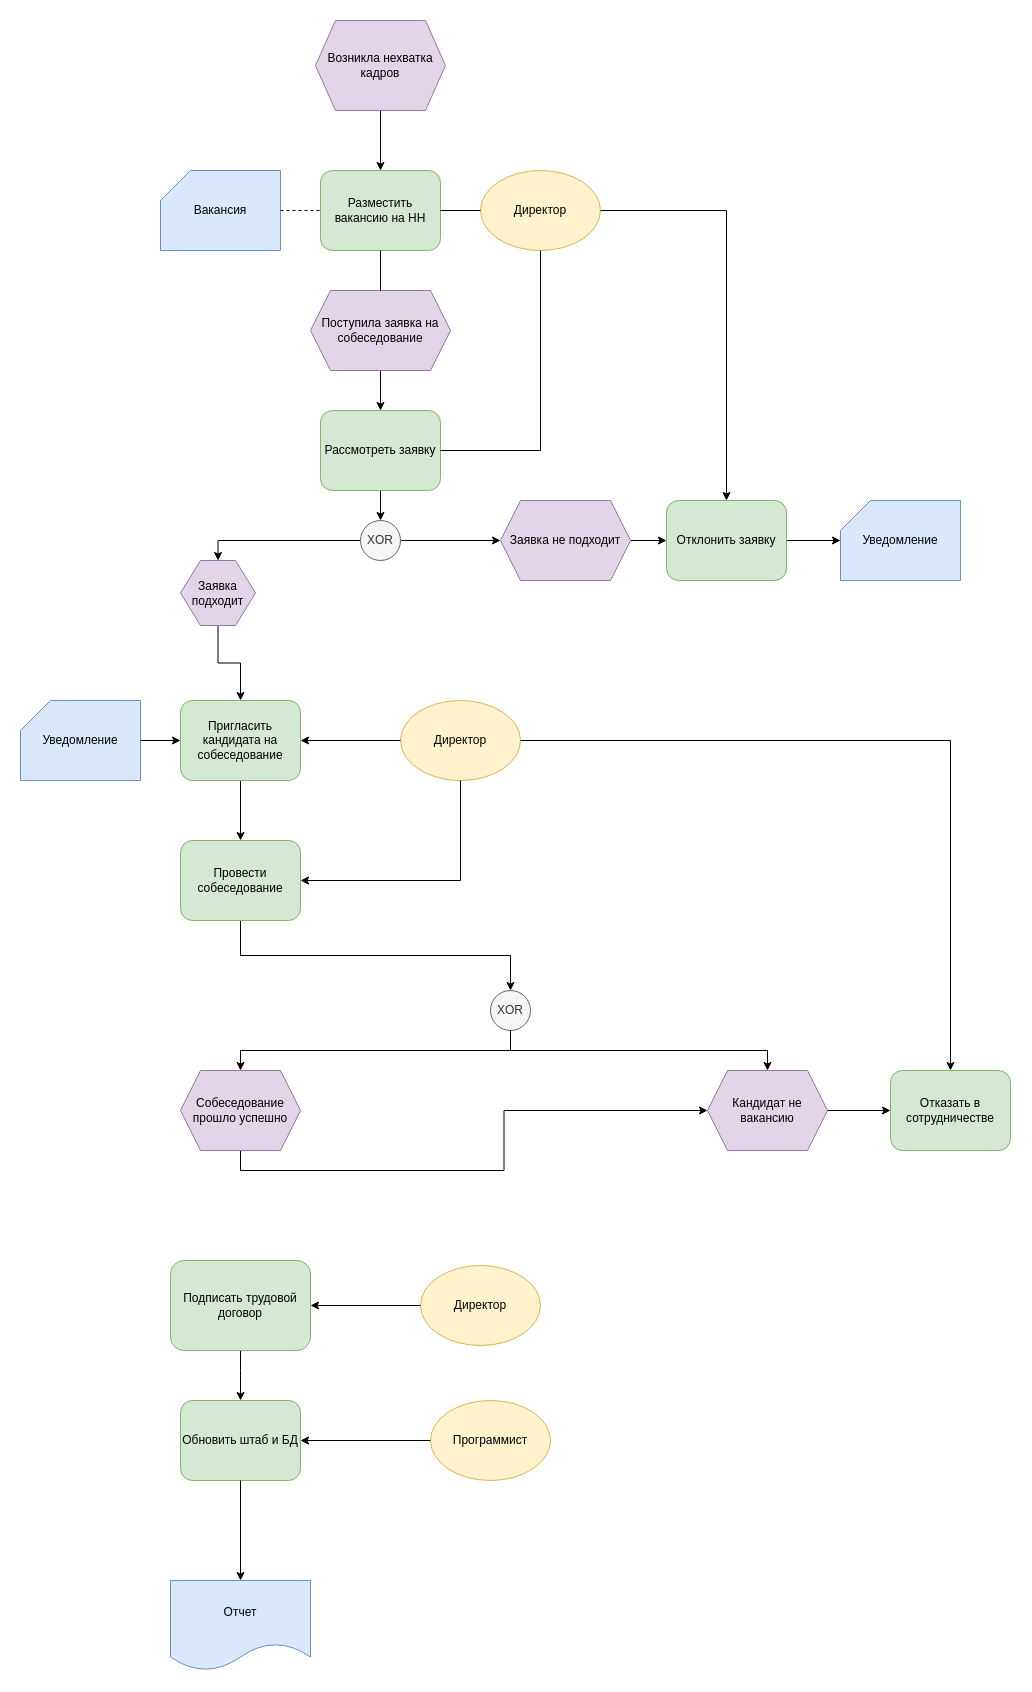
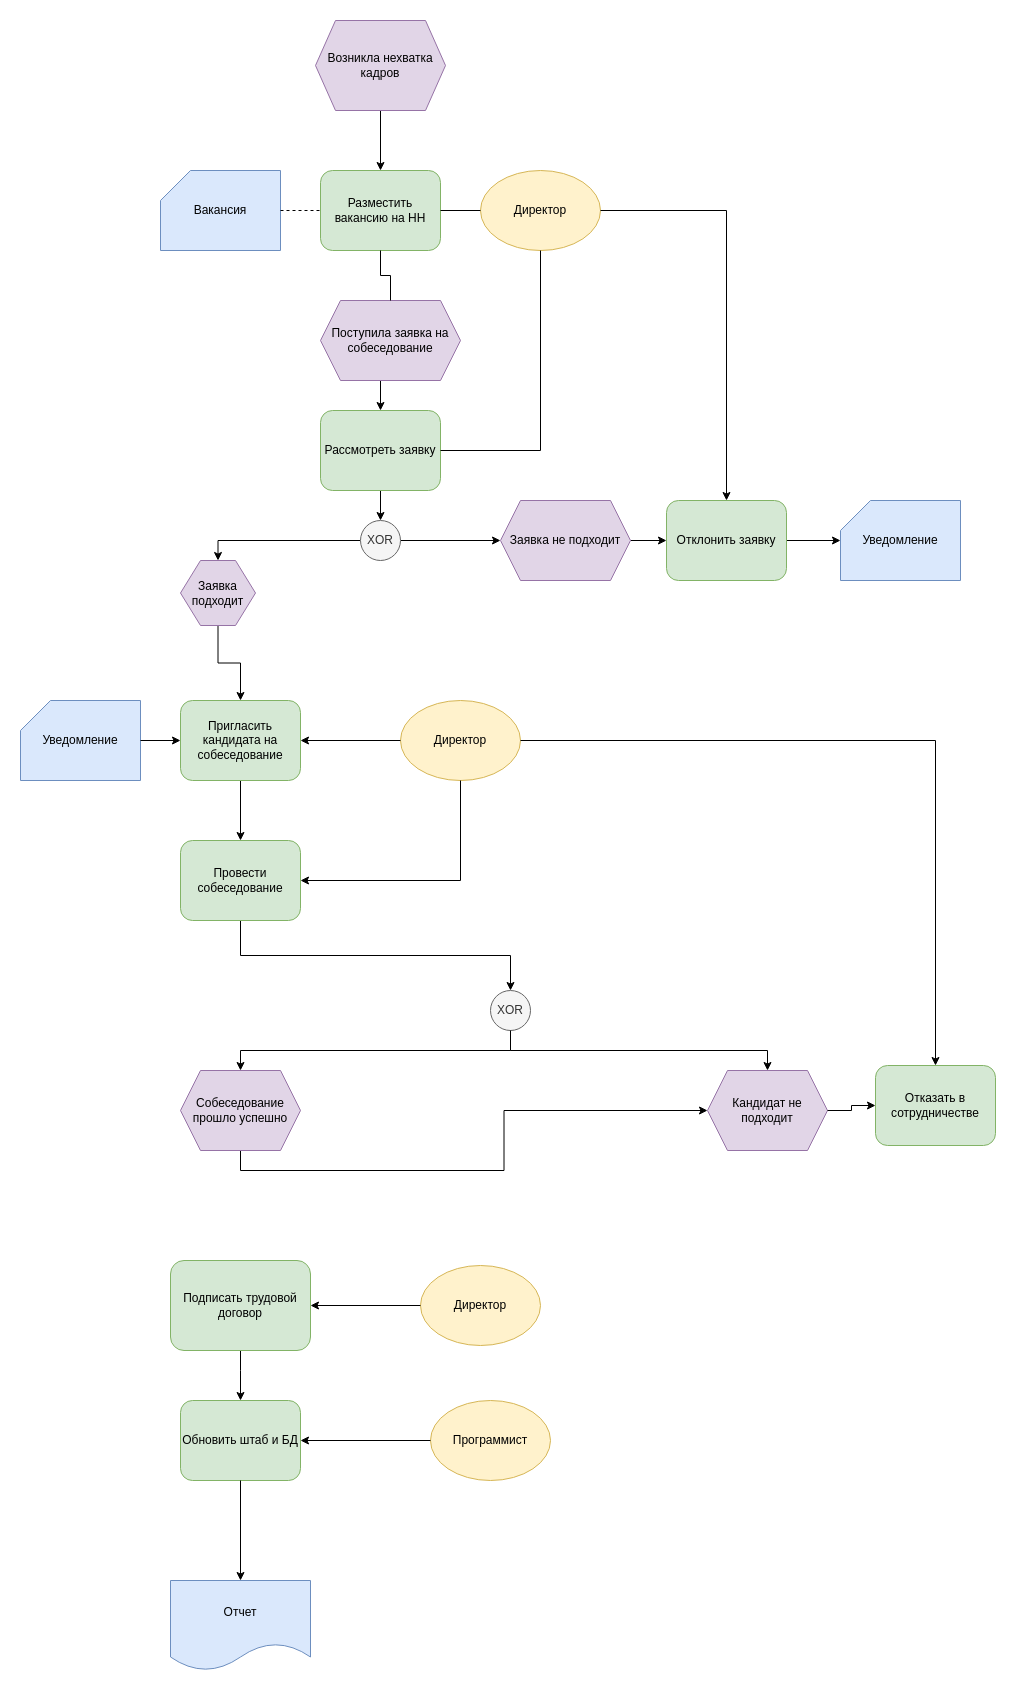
node "Поступила заявка на собеседование": moved (381, 331) -> (391, 341)
node "Кандидат не вакансию": label "Кандидат не вакансию" -> "Кандидат не подходит"
node "Отказать в сотрудничестве": moved (951, 1111) -> (936, 1106)
